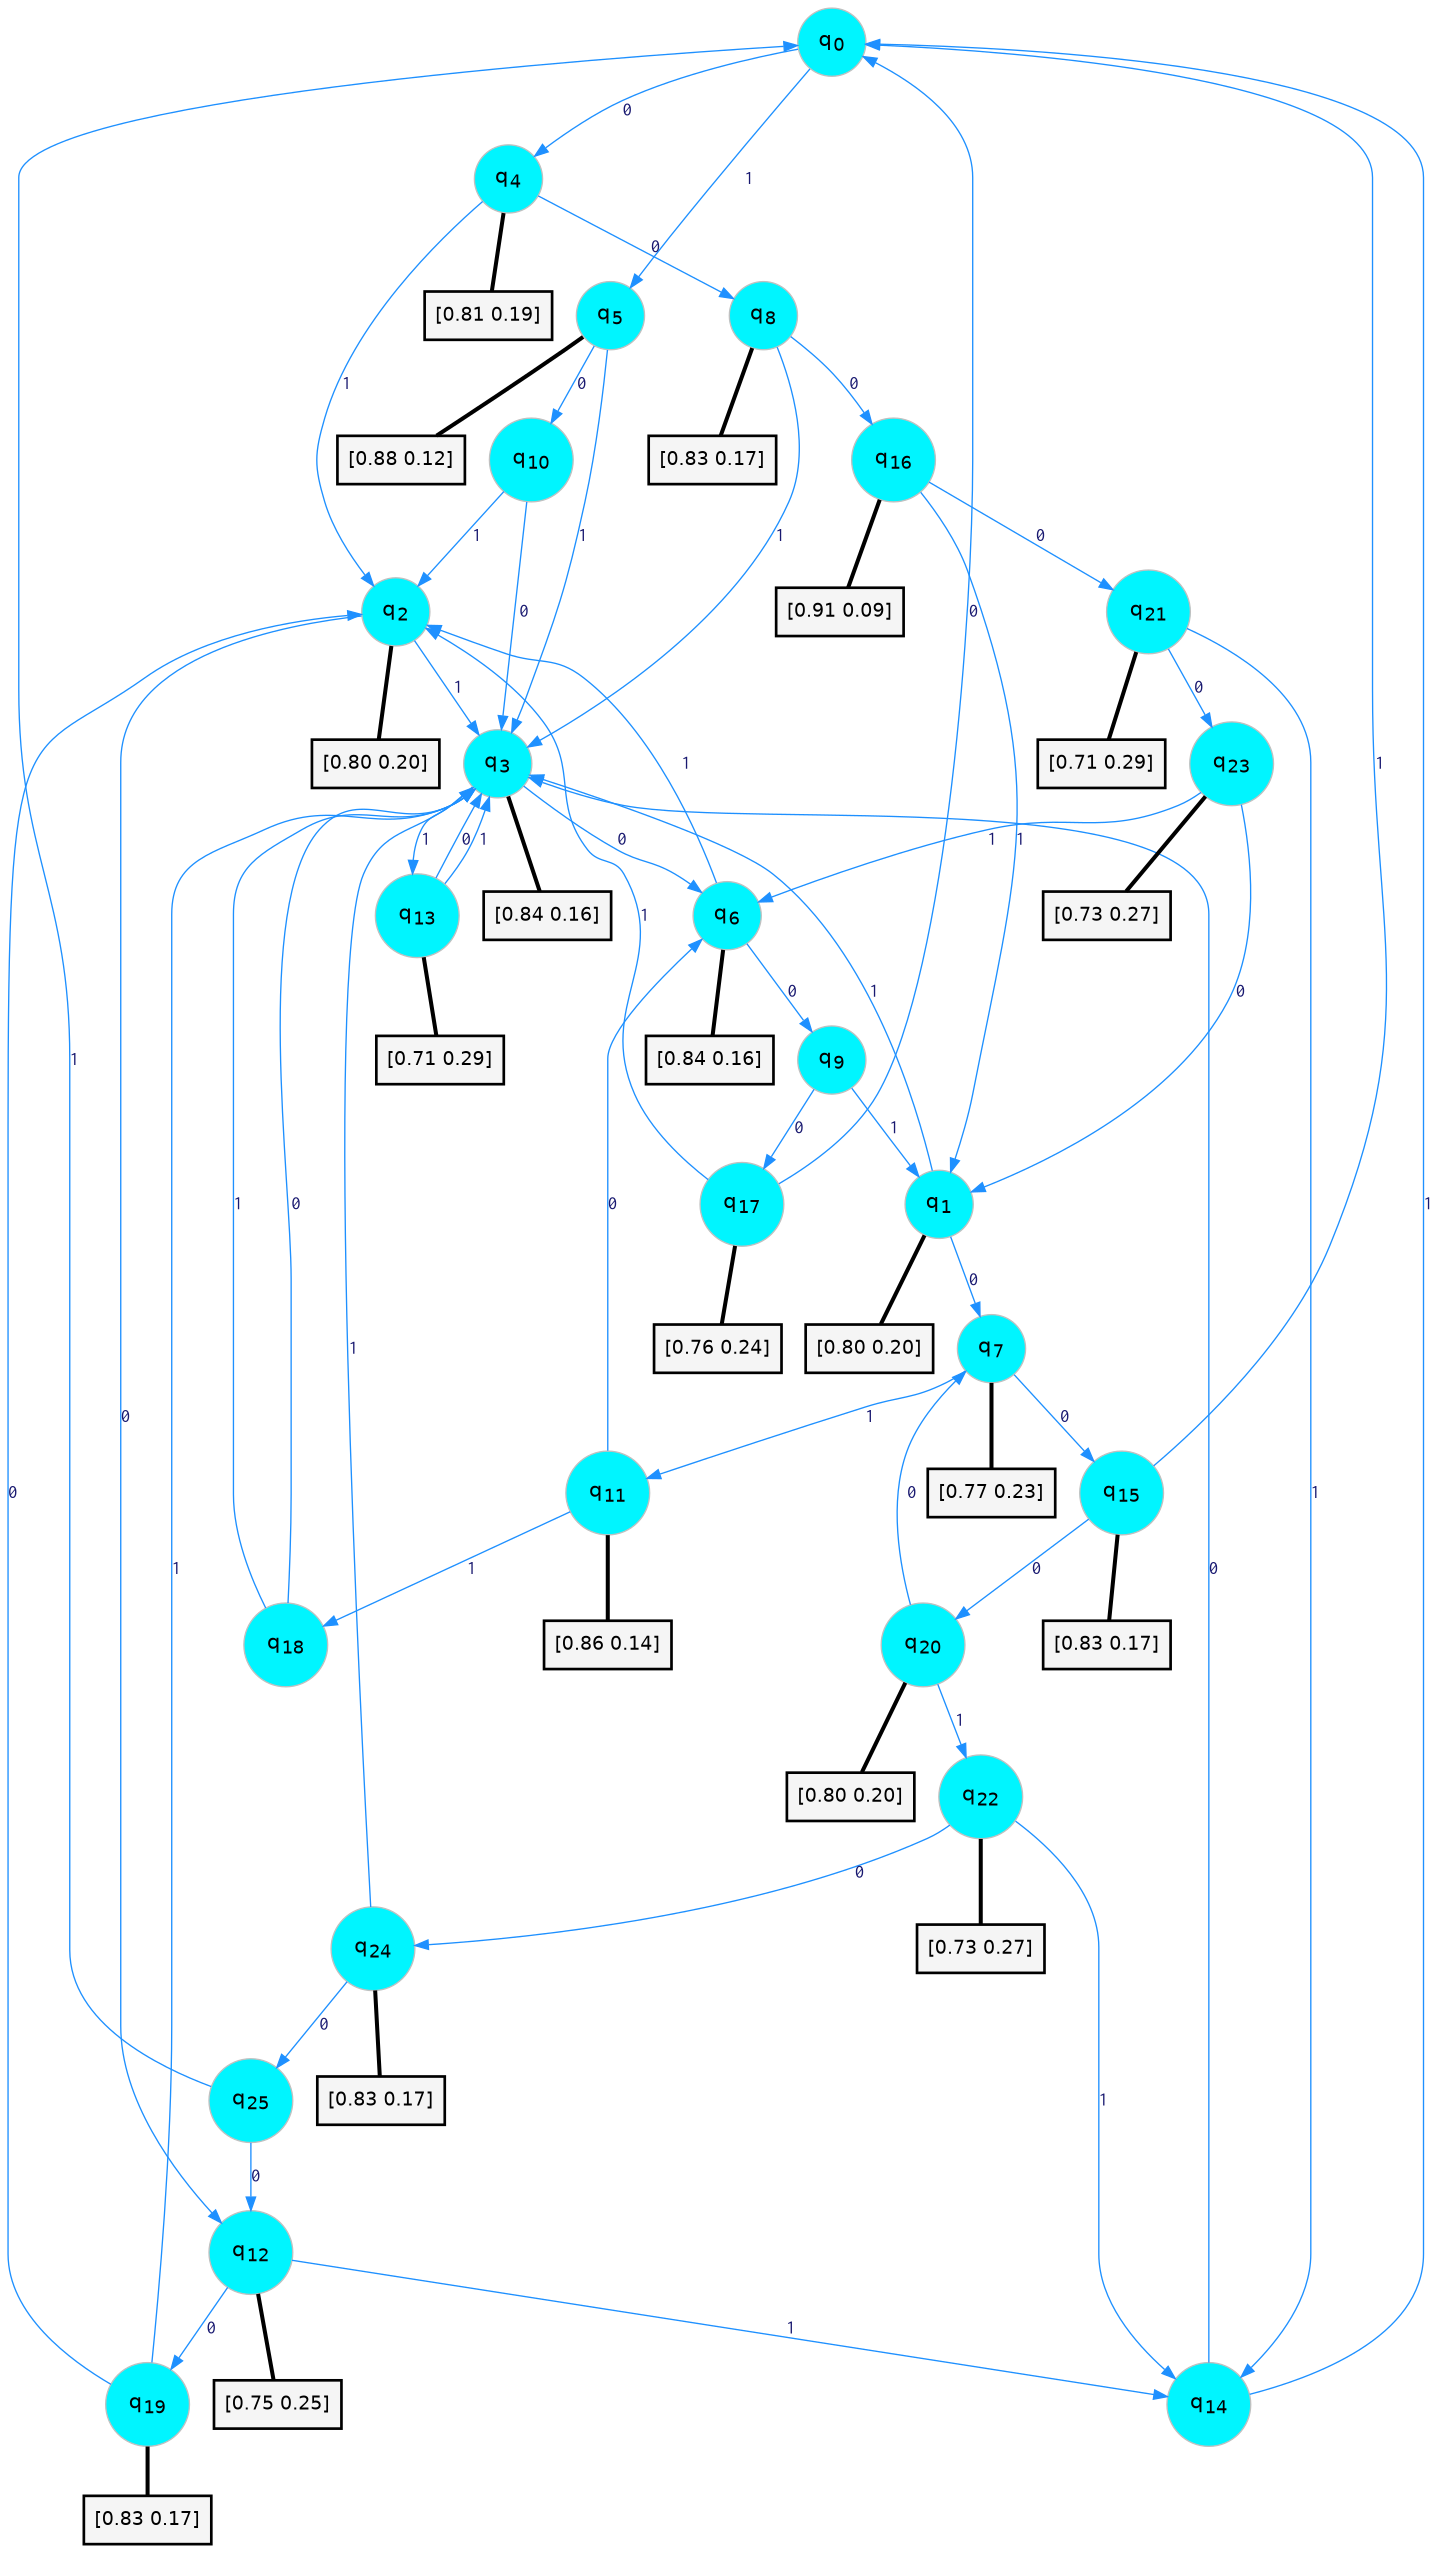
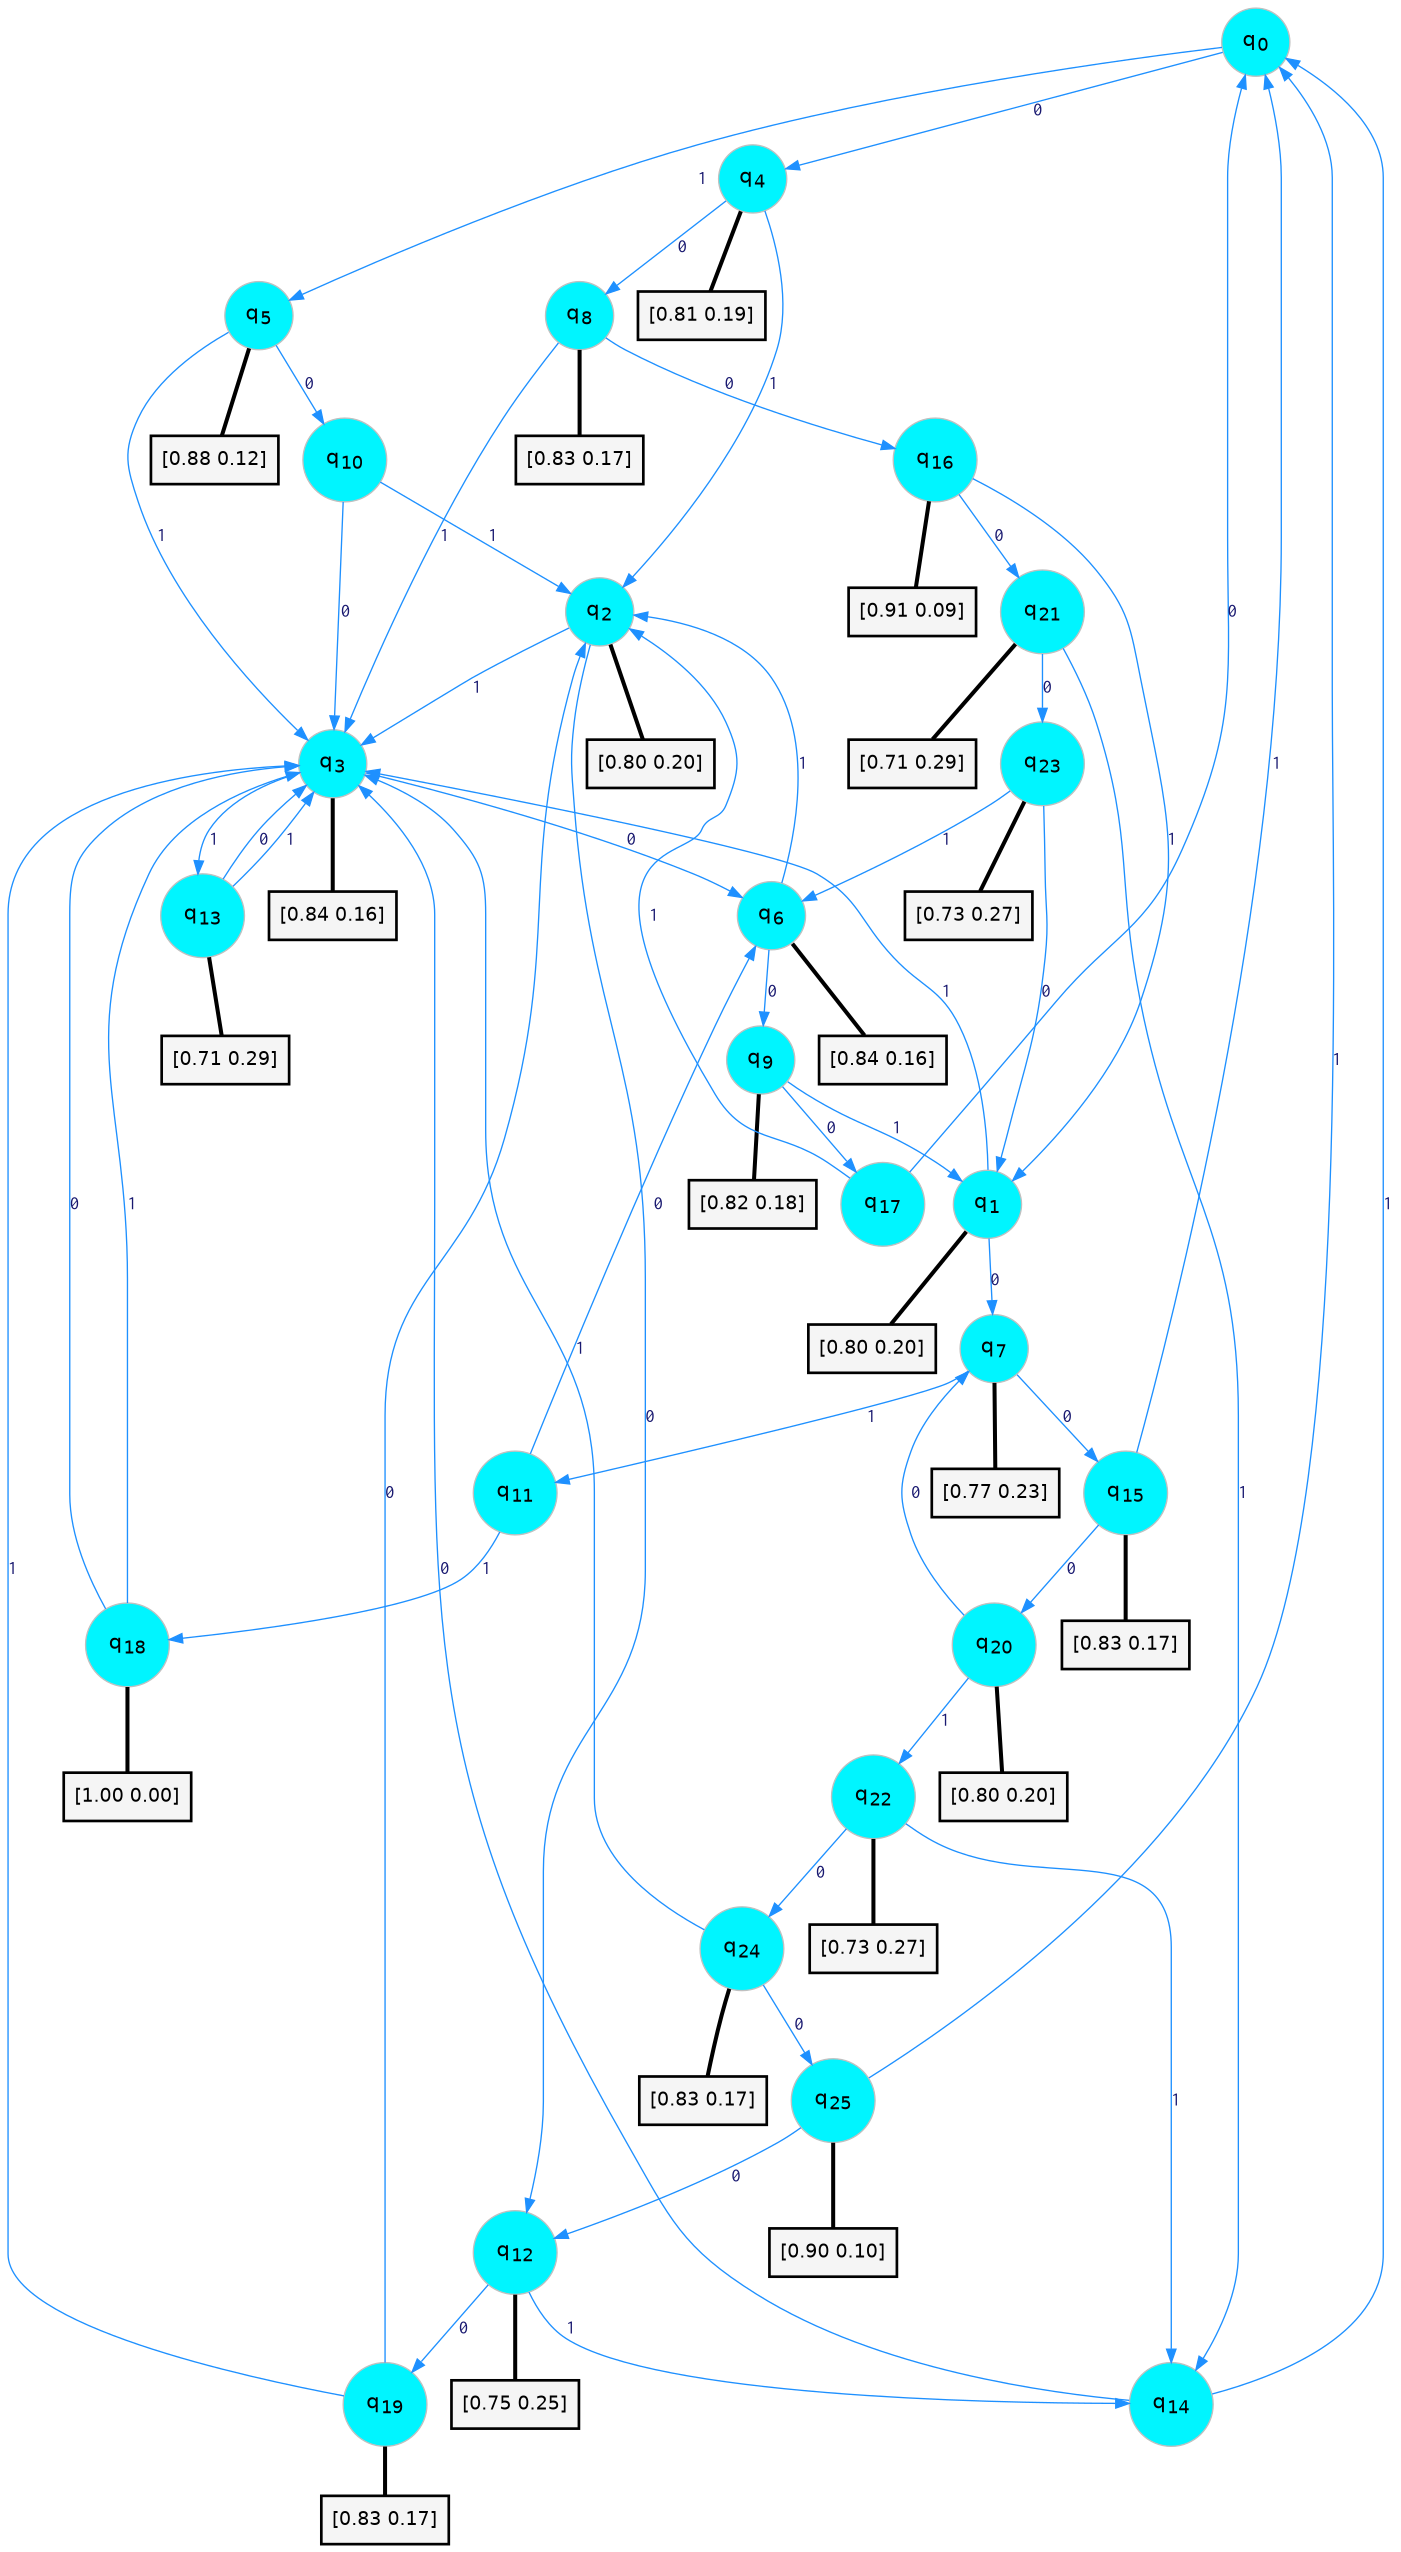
node "[0.82 0.18]": added
node "[0.76 0.24]": removed
node "[0.86 0.14]": removed
node "[1.00 0.00]": added
node "[0.90 0.10]": added
